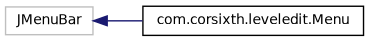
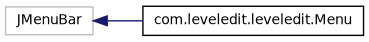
node "com.corsixth.leveledit.Menu": label "com.corsixth.leveledit.Menu" -> "com.leveledit.leveledit.Menu"
